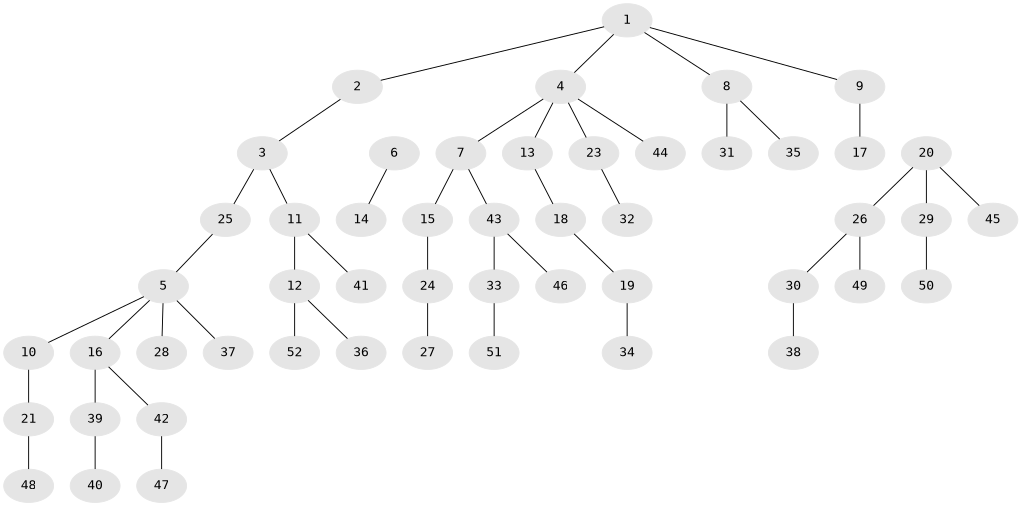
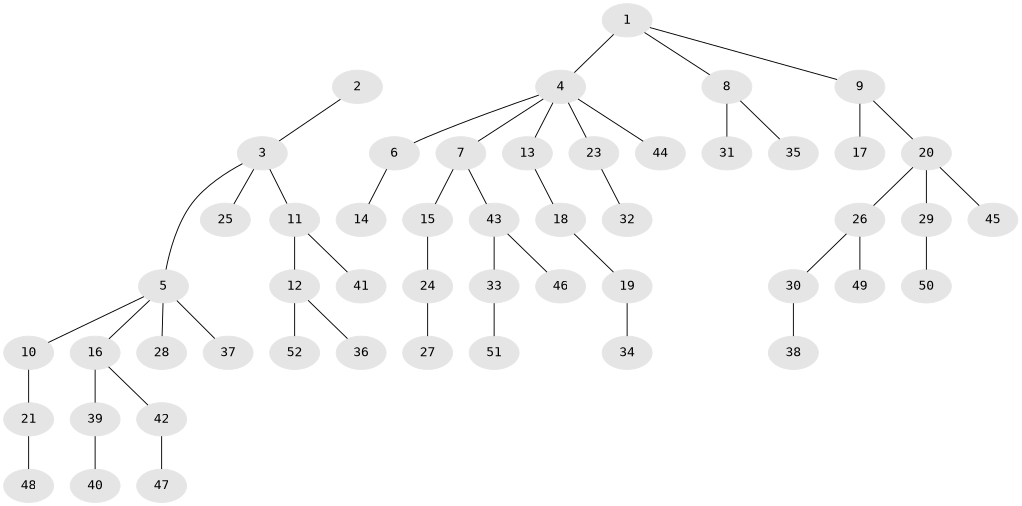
edge "1" -- "2": removed
edge "4" -- "6": added
edge "9" -- "20": added
edge "25" -- "5": now "3" -- "5"
